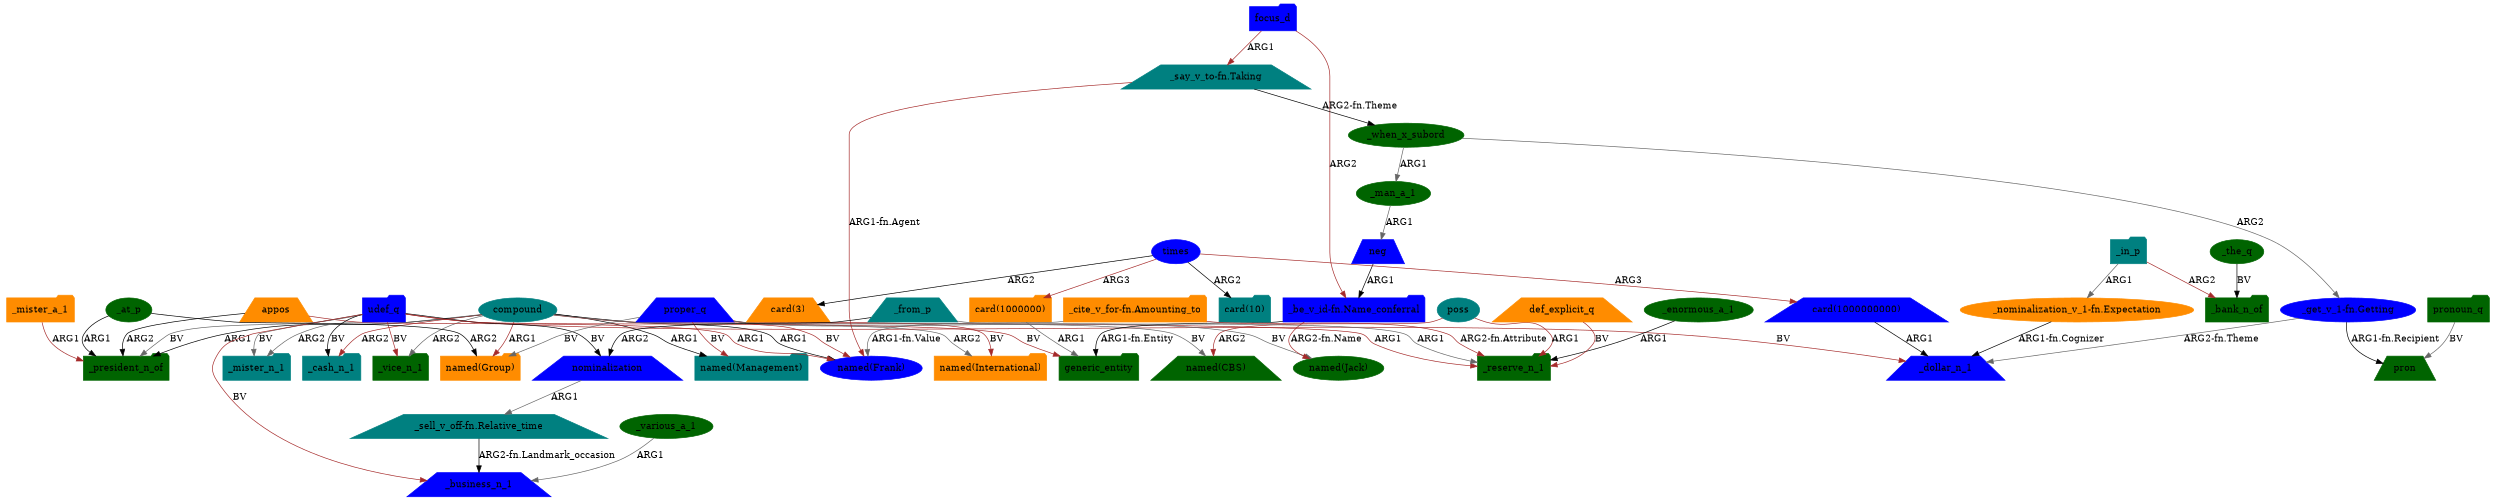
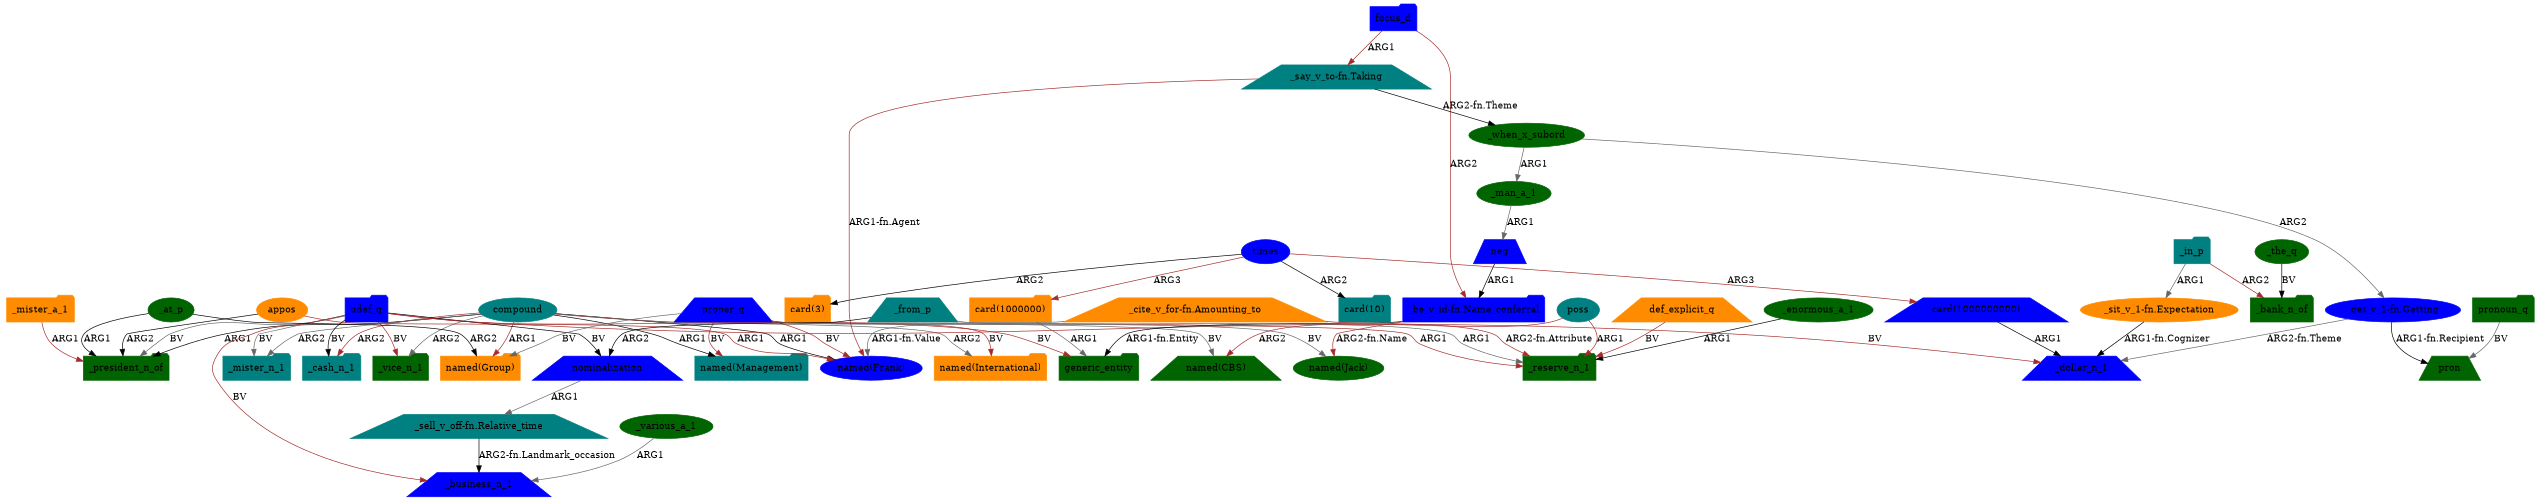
node "appos": shape trapezium -> ellipse
node "card(3)": shape trapezium -> folder
node "_cite_v_for-fn.Amounting_to": shape folder -> trapezium
node "_nominalization_v_1-fn.Expectation": label "_nominalization_v_1-fn.Expectation" -> "_sit_v_1-fn.Expectation"
